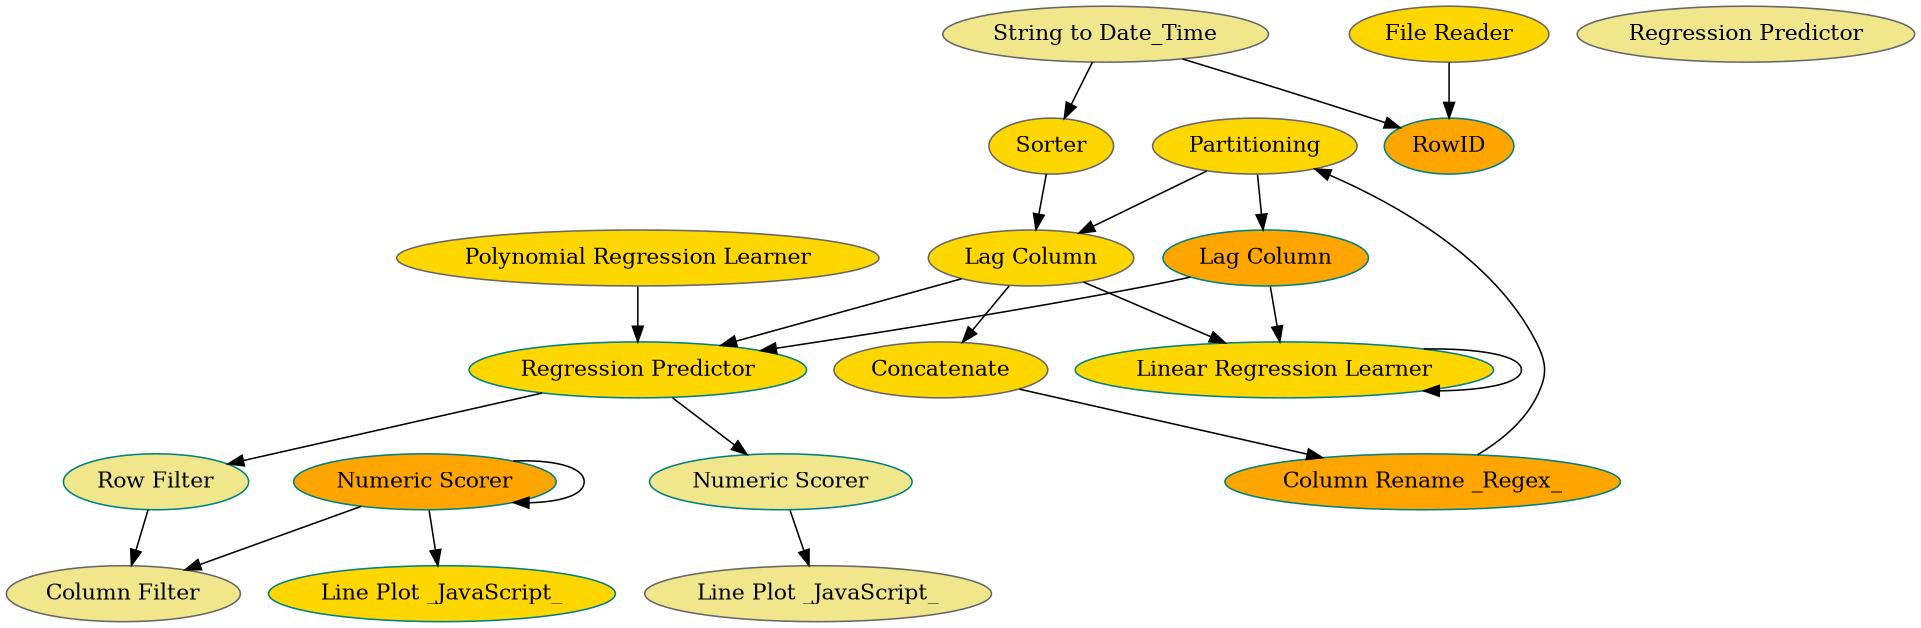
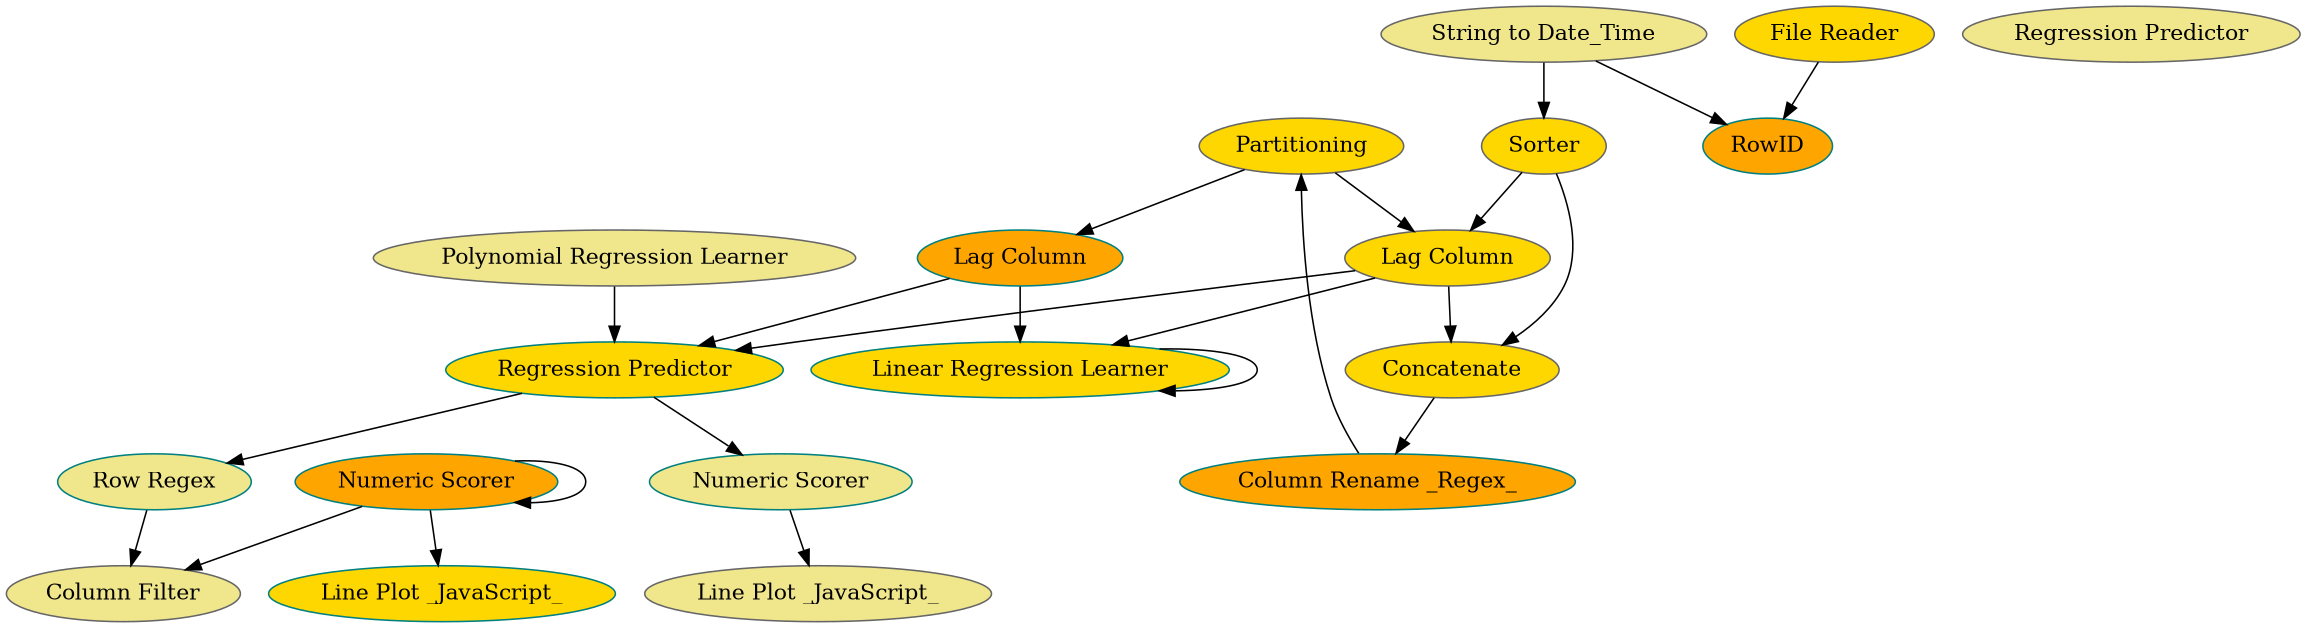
node "Polynomial Regression Learner": fillcolor gold -> khaki
edge "Sorter" -> "Concatenate": added
node "Row Filter": label "Row Filter" -> "Row Regex"
